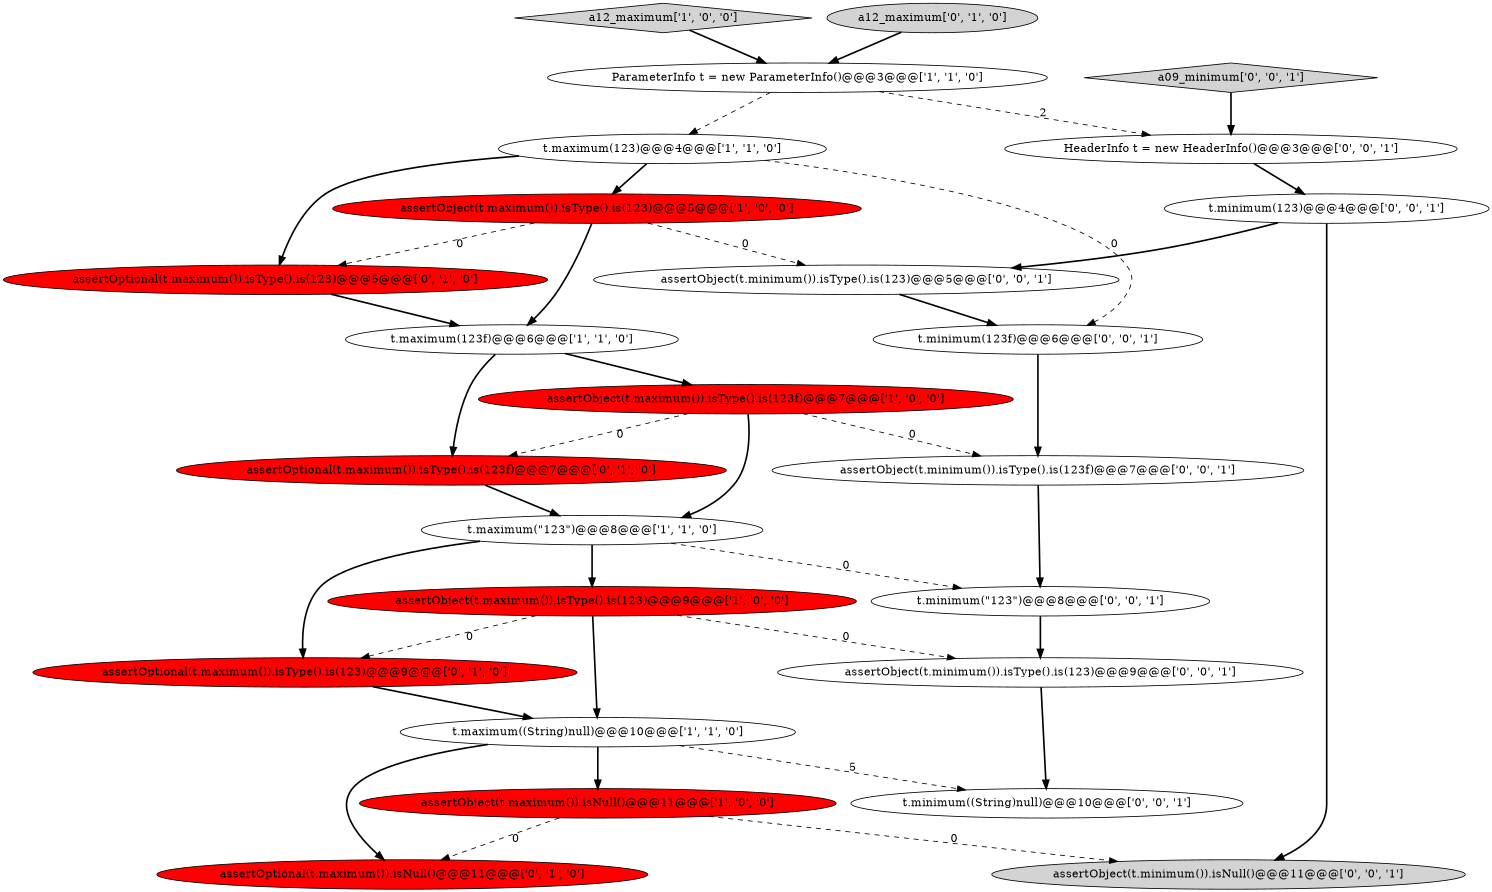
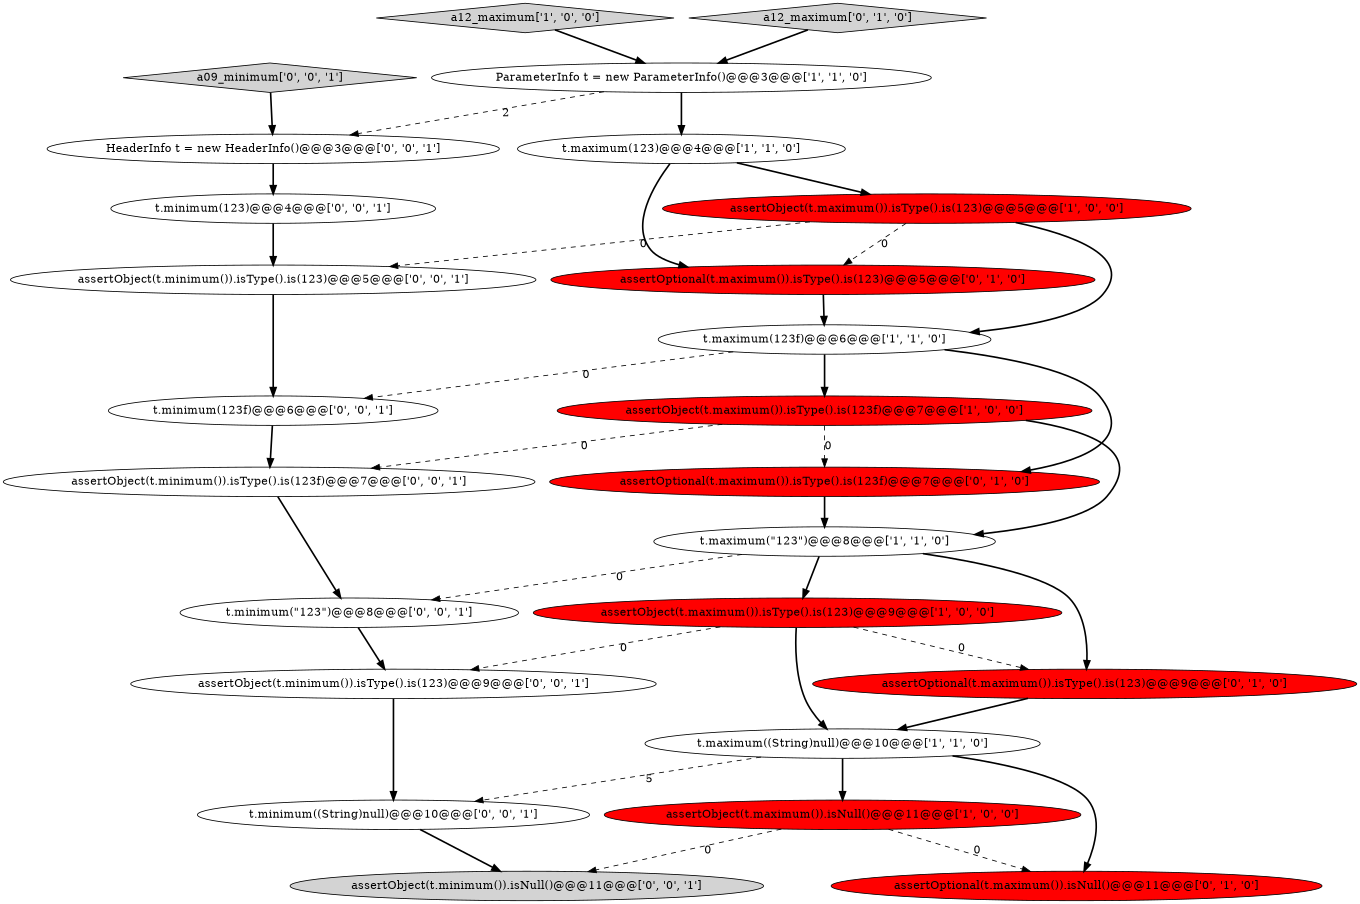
node "a12_maximum['0', '1', '0']": shape ellipse -> diamond
edge "ParameterInfo t = new ParameterInfo()@@@3@@@['1', '1', '0']" -> "t.maximum(123)@@@4@@@['1', '1', '0']": style dashed -> bold
edge "t.maximum(123)@@@4@@@['1', '1', '0']" -> "t.minimum(123f)@@@6@@@['0', '0', '1']": now "t.maximum(123f)@@@6@@@['1', '1', '0']" -> "t.minimum(123f)@@@6@@@['0', '0', '1']"
edge "t.minimum(123)@@@4@@@['0', '0', '1']" -> "assertObject(t.minimum()).isNull()@@@11@@@['0', '0', '1']": now "t.minimum((String)null)@@@10@@@['0', '0', '1']" -> "assertObject(t.minimum()).isNull()@@@11@@@['0', '0', '1']"
